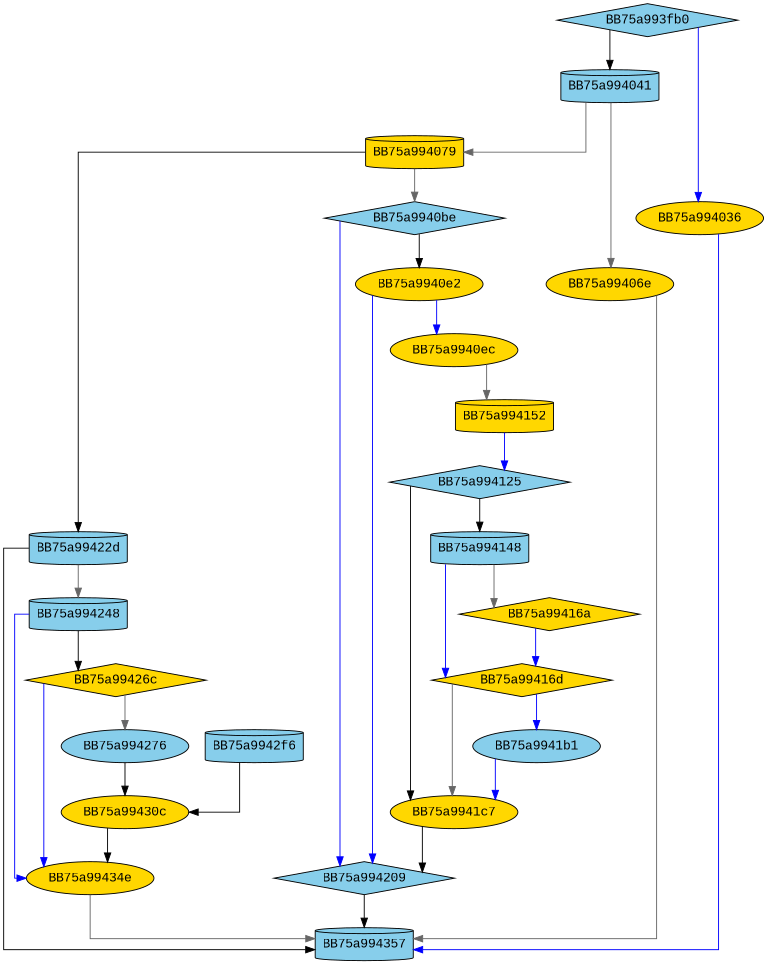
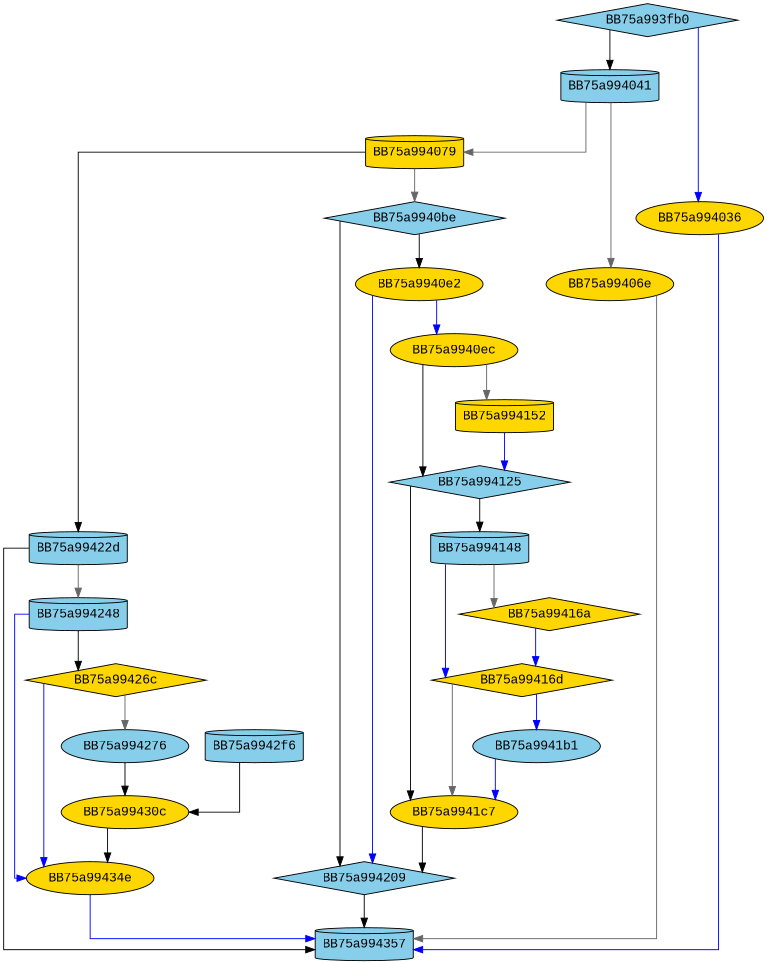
edge "BB75a9940ec" -> "BB75a994125": added
edge "BB75a9940be" -> "BB75a994209": color blue -> black
edge "BB75a99434e" -> "BB75a994357": color gray40 -> blue
